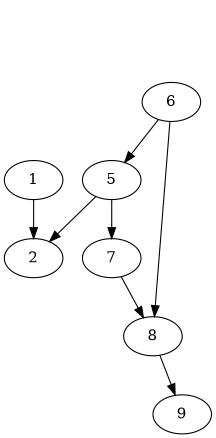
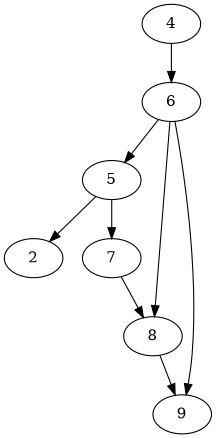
node "4": added
node "1": removed
edge "6" -> "9": added
